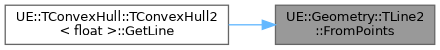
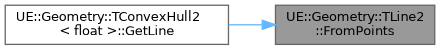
node "UE::TConvexHull::TConvexHull2 < float >::GetLine": label "UE::TConvexHull::TConvexHull2 < float >::GetLine" -> "UE::Geometry::TConvexHull2 < float >::GetLine"
